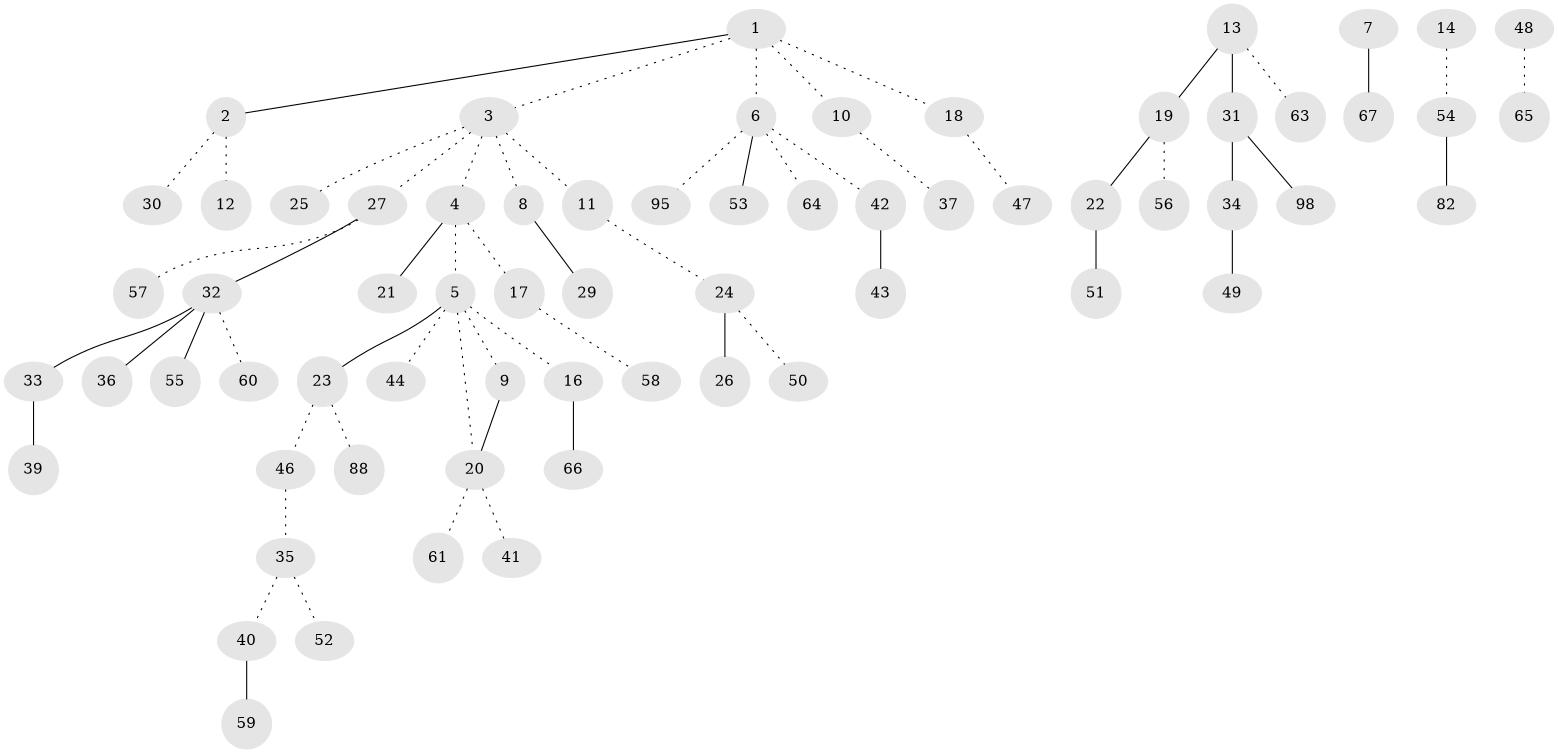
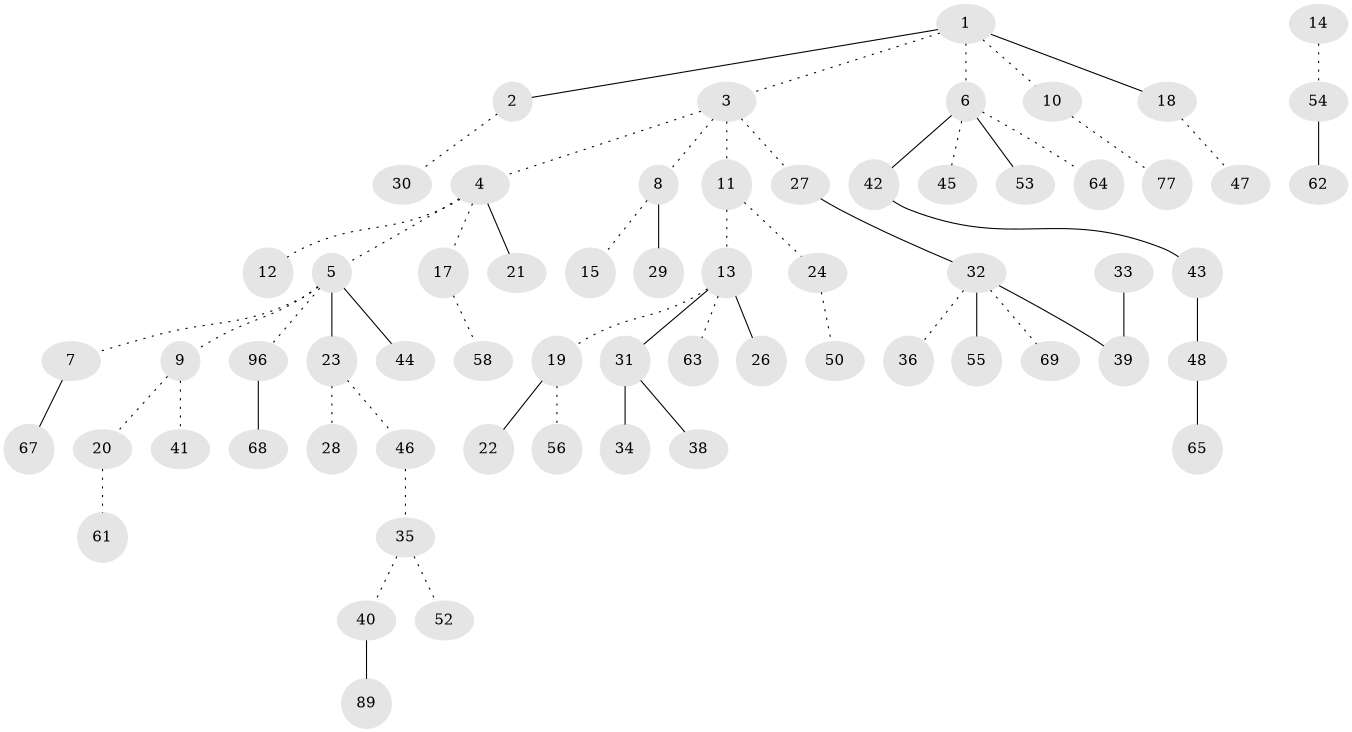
edge "48" -- "65": style dotted -> solid
edge "1" -- "18": style dotted -> solid
edge "13" -- "19": style solid -> dotted
edge "2" -- "12": now "4" -- "12"
edge "6" -- "42": style dotted -> solid
node "25": removed
node "95": label "95" -> "45"
node "37": label "37" -> "77"
node "98": label "98" -> "38"
node "82": label "82" -> "62"
edge "11" -- "13": added
node "15": added
node "57": removed
node "51": removed
node "49": removed
edge "43" -- "48": added
edge "24" -- "26": now "13" -- "26"
edge "32" -- "36": style solid -> dotted
edge "5" -- "44": style dotted -> solid
edge "32" -- "33": now "32" -- "39"
edge "5" -- "20": now "5" -- "7"
node "60": label "60" -> "69"
node "16": label "16" -> "96"
edge "9" -- "20": style solid -> dotted
node "88": label "88" -> "28"
node "66": label "66" -> "68"
edge "20" -- "41": now "9" -- "41"
node "59": label "59" -> "89"
